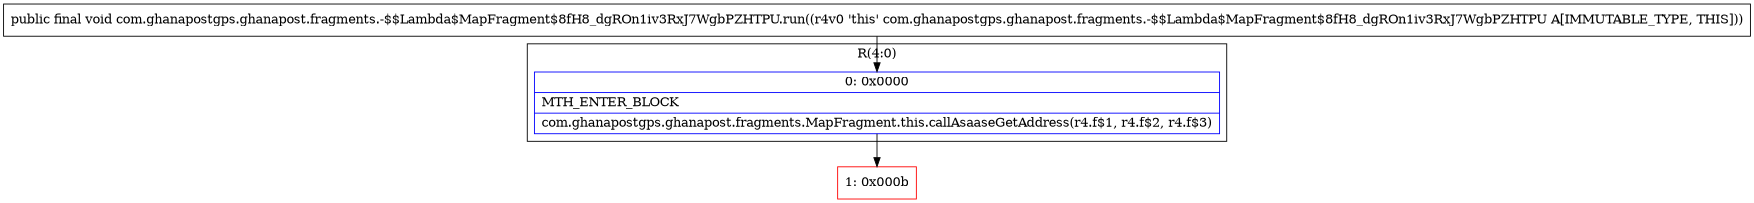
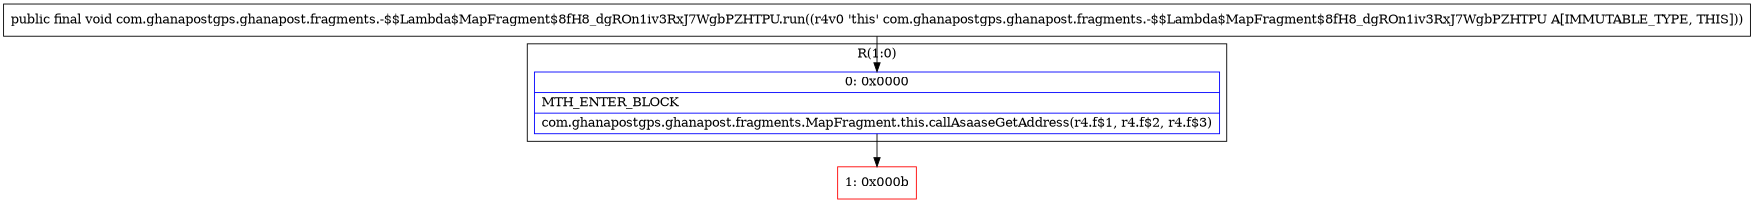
cluster "R(4:0)": label "R(4:0)" -> "R(1:0)"
